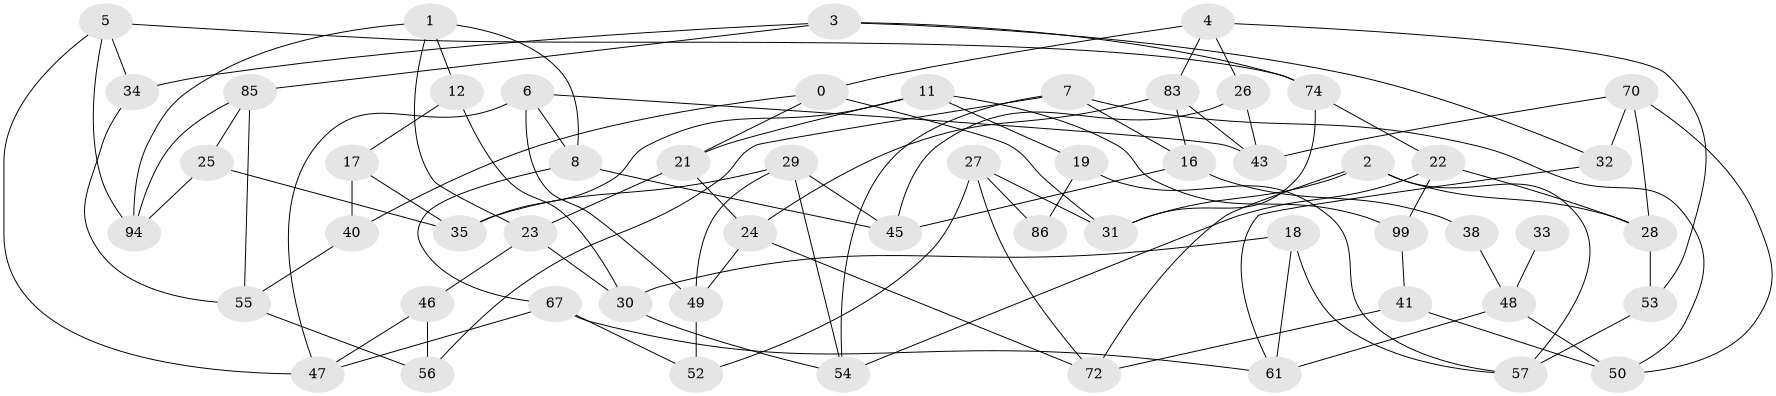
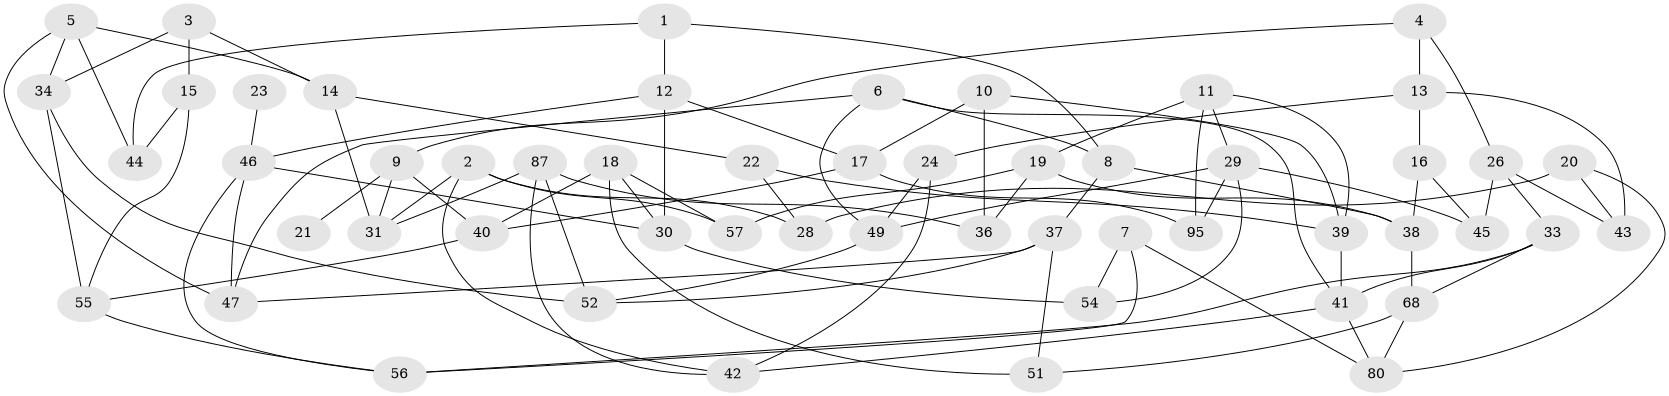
node "85": label "85" -> "15"
node "0": label "0" -> "9"
node "10": added
node "83": label "83" -> "13"
node "74": label "74" -> "14"
node "70": label "70" -> "20"
edge "6" -- "43": now "6" -- "41"
edge "12" -- "46": added
edge "11" -- "21": now "11" -- "29"
edge "7" -- "16": removed
edge "1" -- "23": removed
node "25": removed
node "27": label "27" -> "87"
node "32": removed
edge "21" -- "24": removed
edge "19" -- "38": added
edge "26" -- "33": added
edge "18" -- "40": added
edge "21" -- "23": removed
edge "8" -- "45": now "8" -- "38"
node "94": label "94" -> "44"
node "35": label "35" -> "95"
node "86": label "86" -> "36"
node "99": label "99" -> "39"
edge "34" -- "52": added
edge "22" -- "54": removed
edge "23" -- "30": now "46" -- "30"
edge "33" -- "41": added
node "67": label "67" -> "37"
node "48": label "48" -> "68"
node "53": removed
edge "33" -- "56": added
node "72": label "72" -> "42"
node "61": label "61" -> "51"
node "50": label "50" -> "80"
